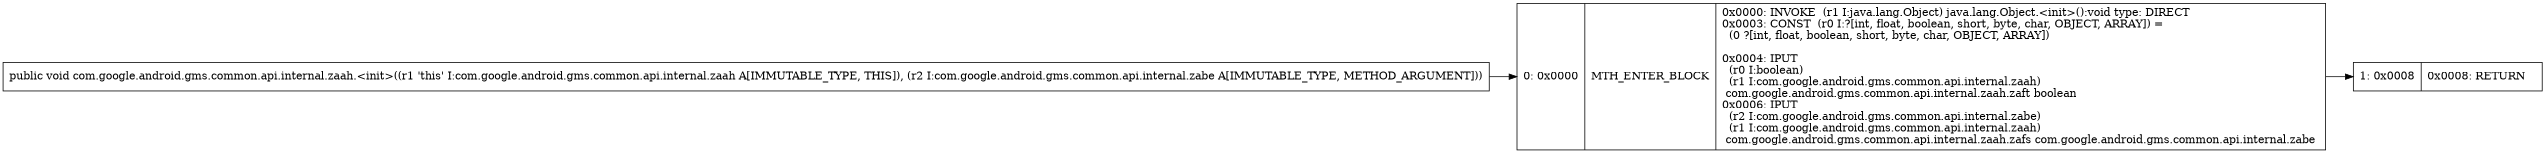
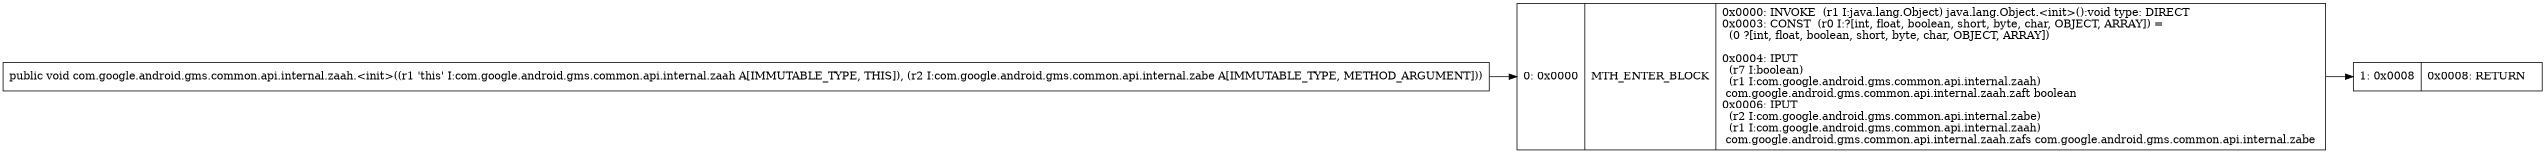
node "0: 0x0000": text "(r0 I:boolean)" -> "(r7 I:boolean)"
